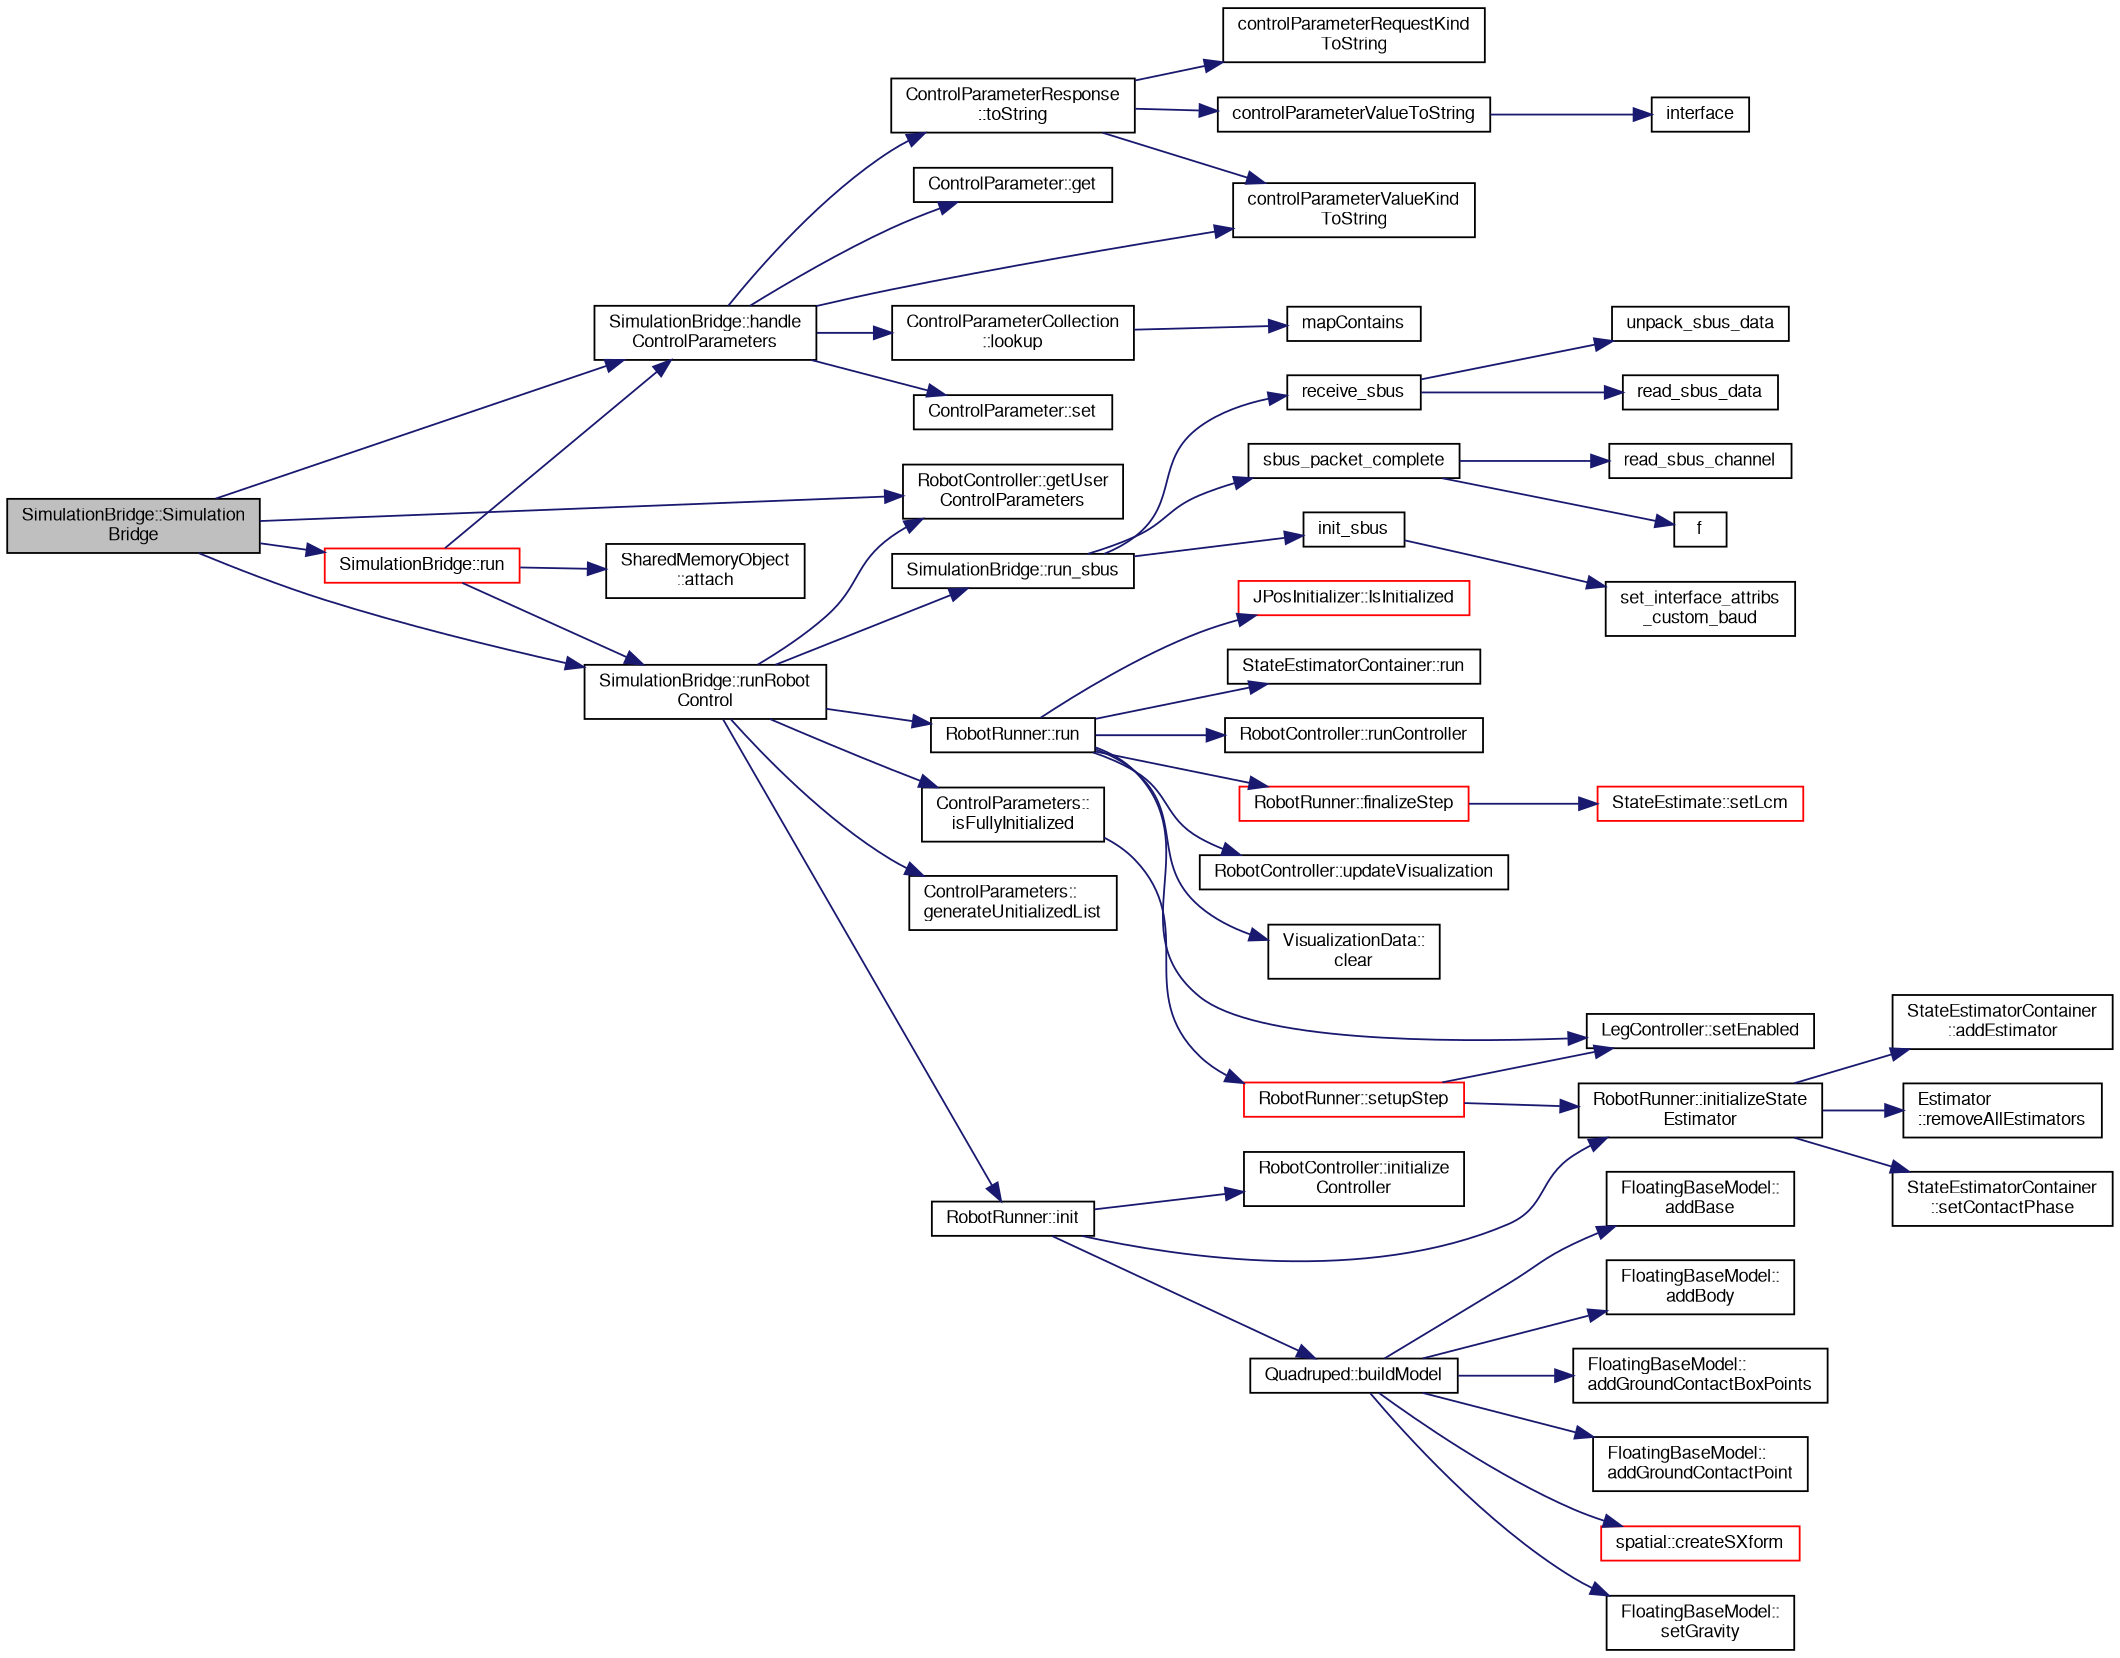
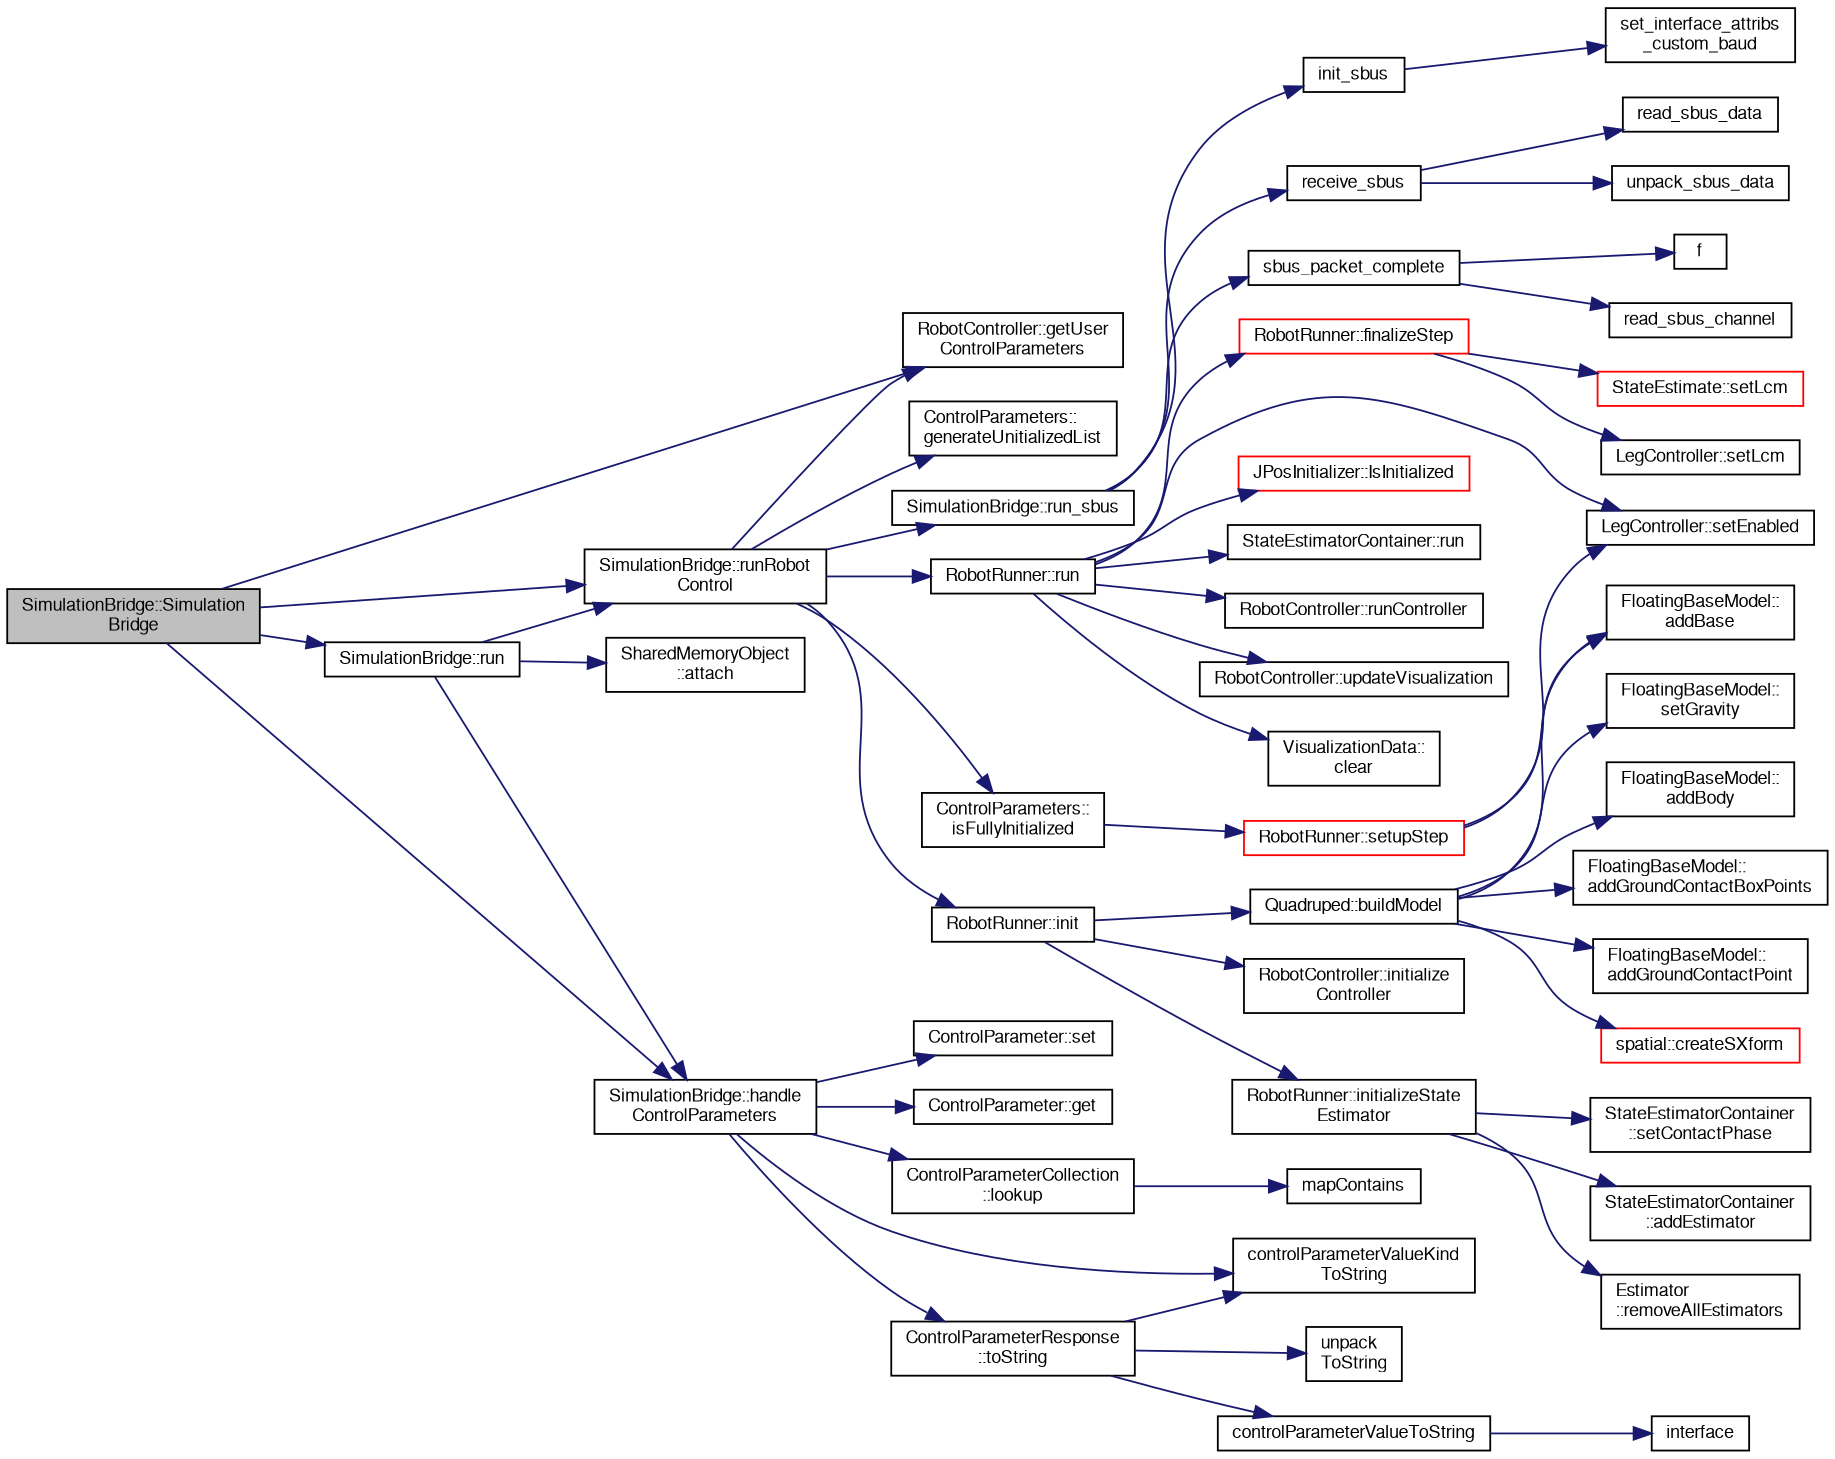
node "controlParameterRequestKind ToString": label "controlParameterRequestKind ToString" -> "unpack ToString"
node "LegController::setLcm": added
node "SimulationBridge::run": color red -> black
edge "RobotRunner::setupStep" -> "RobotRunner::initializeState Estimator": now "RobotRunner::setupStep" -> "FloatingBaseModel:: addBase"
